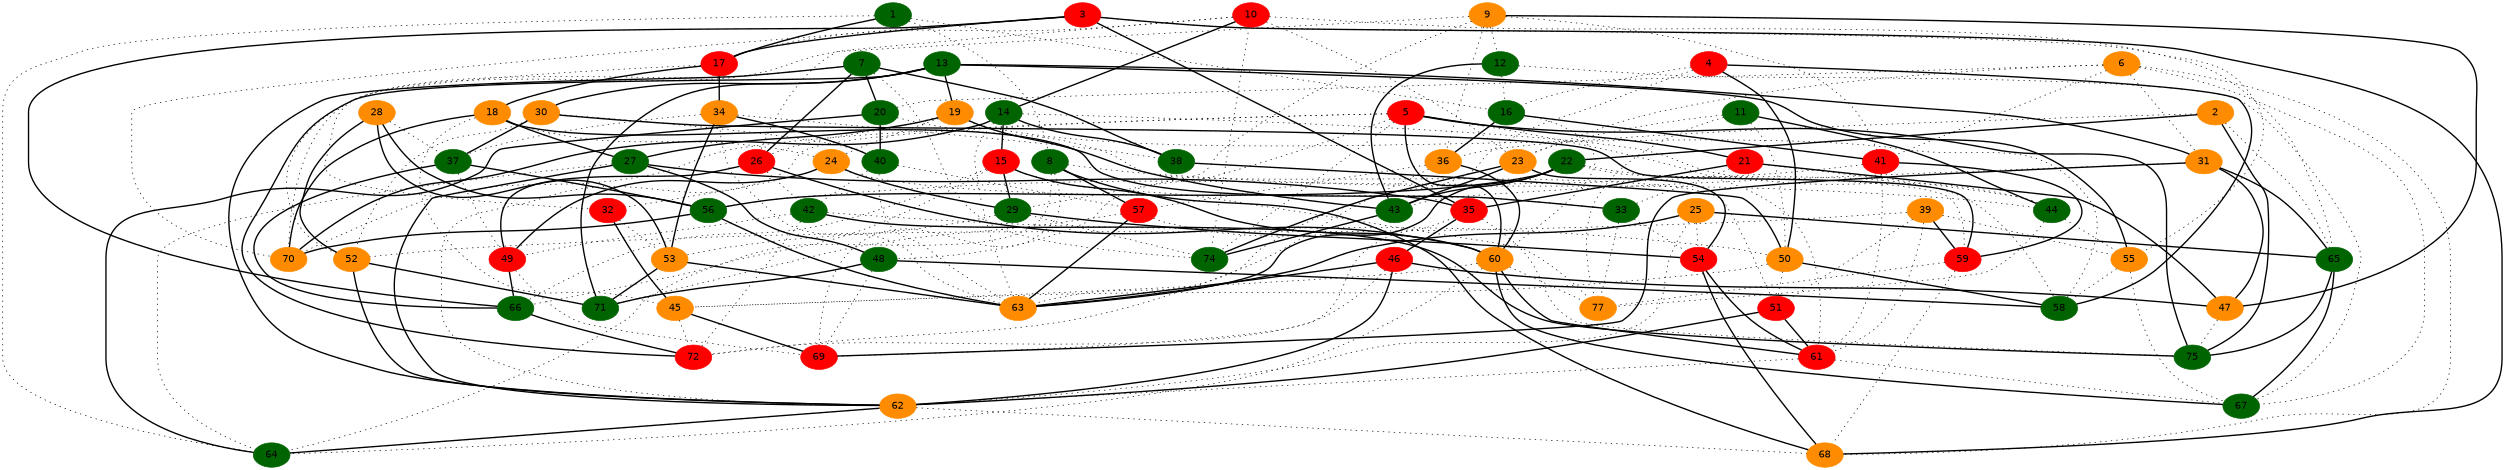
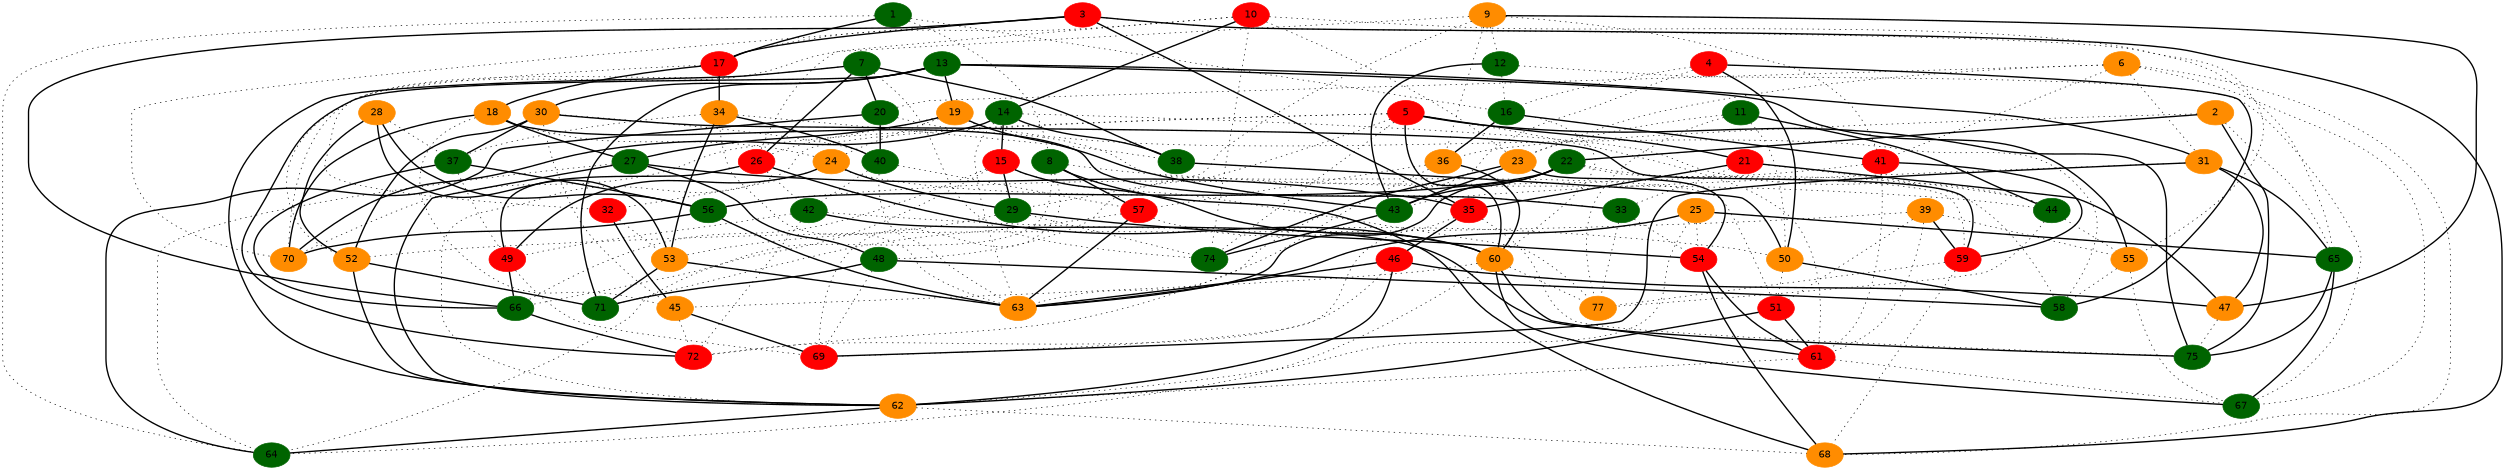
edge "30" -- "52": style dotted -> bold
edge "50" -- "45": now "30" -- "45"
